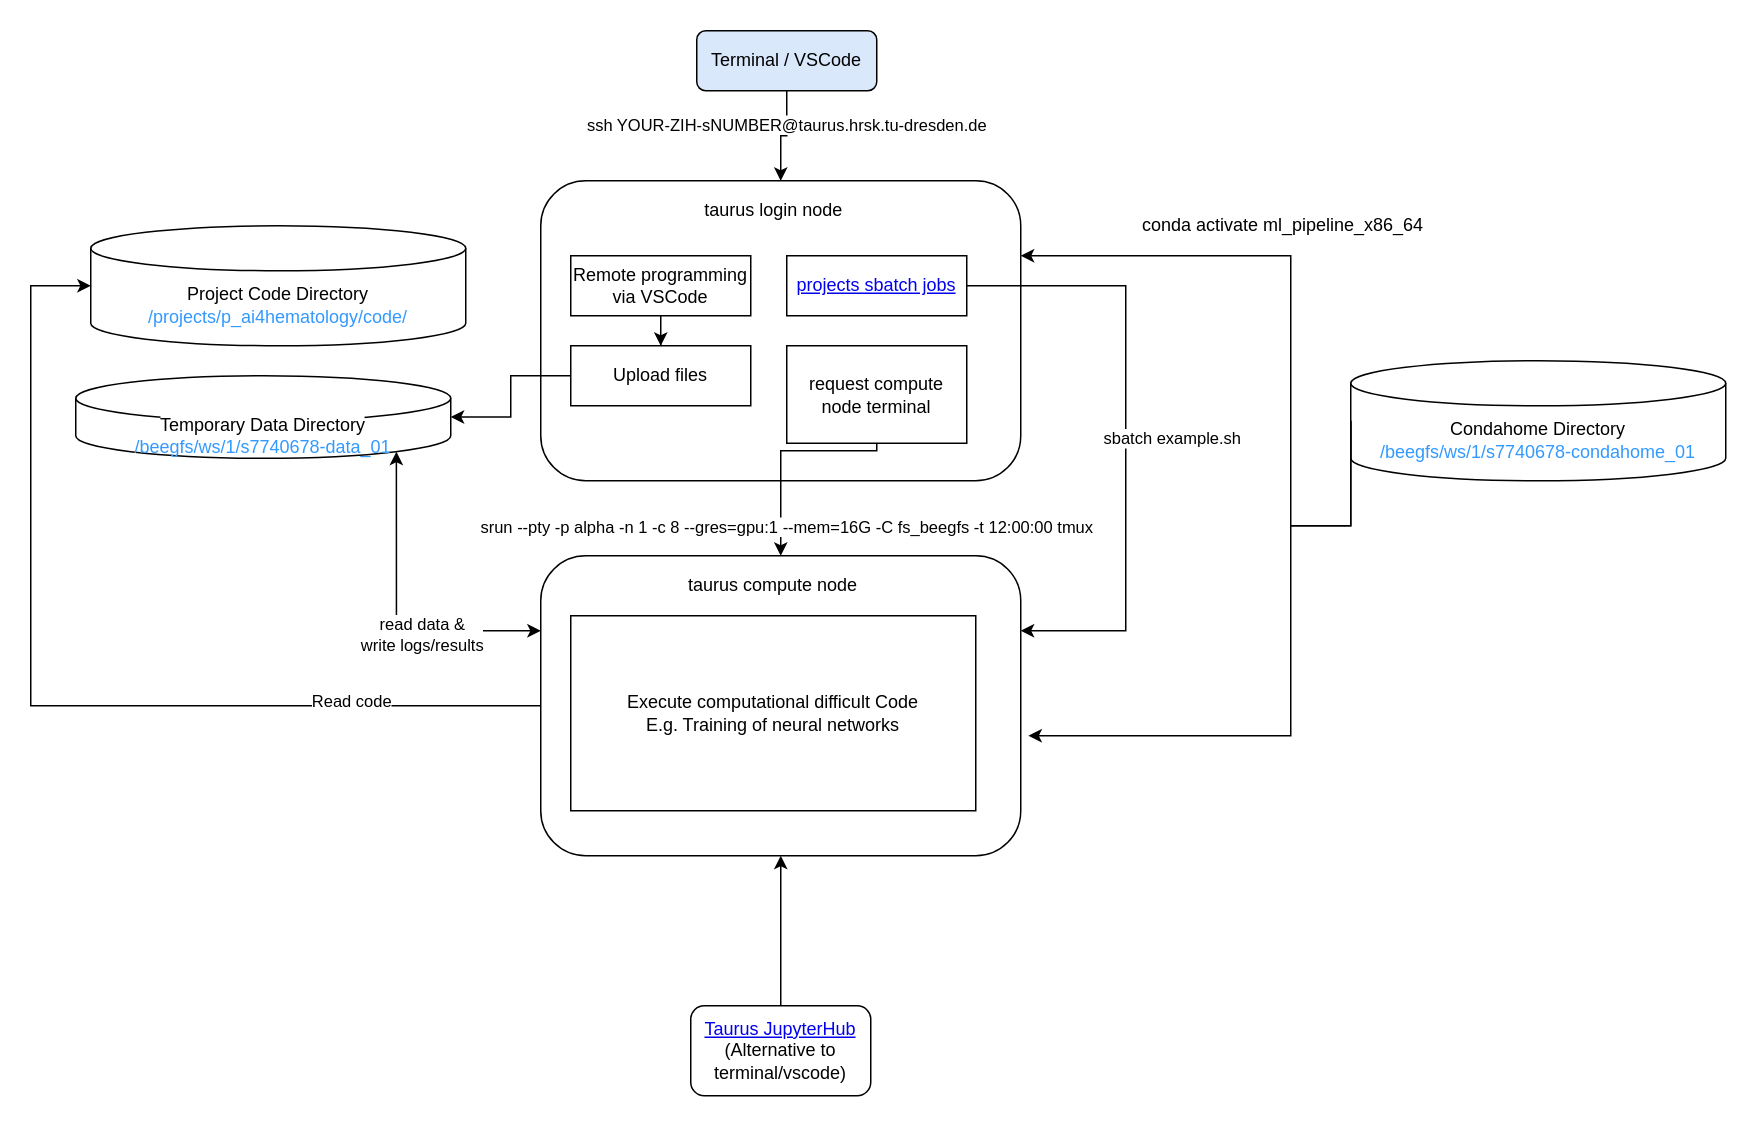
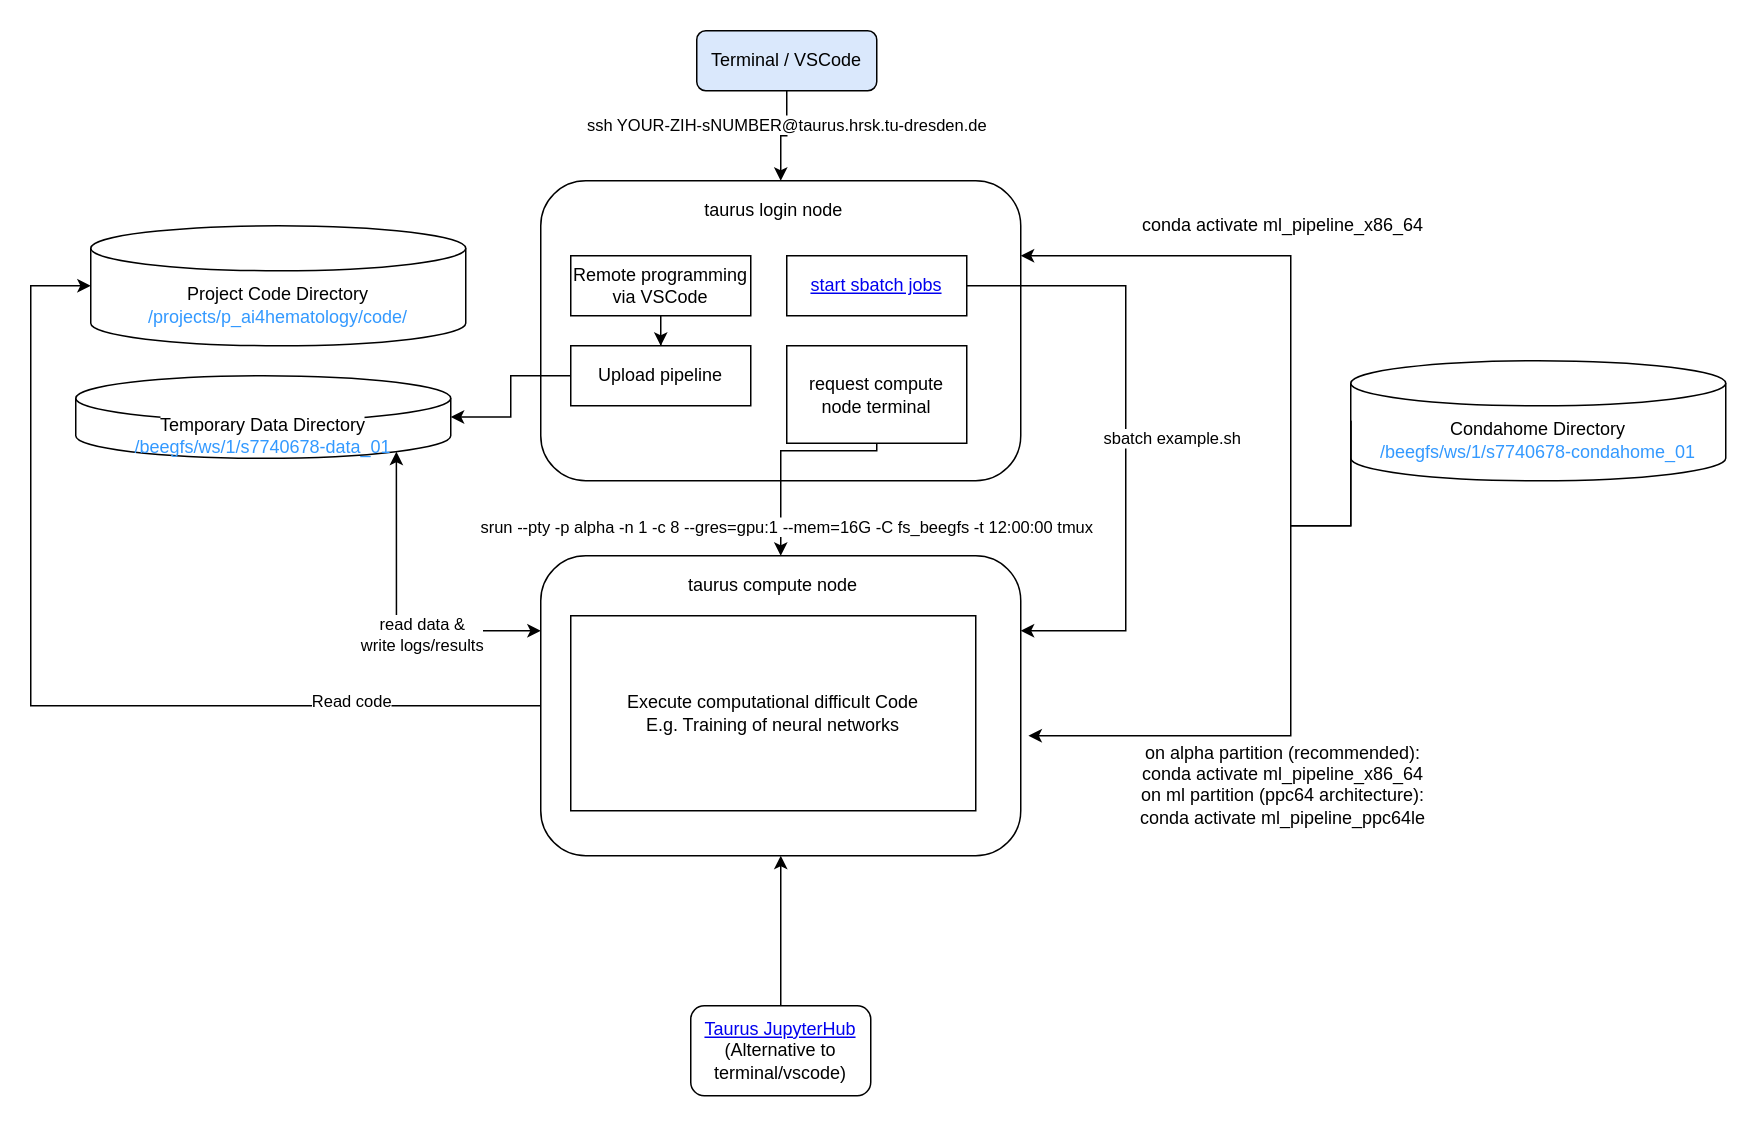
node "projects sbatch jobs": label "projects sbatch jobs" -> "start sbatch jobs"
node "Upload files": label "Upload files" -> "Upload pipeline"
node "on alpha partition (recommended): conda activate ml_pipeline_x86_64 on ml partition (ppc64 architecture): conda activate ml_pipeline_ppc64le": added
